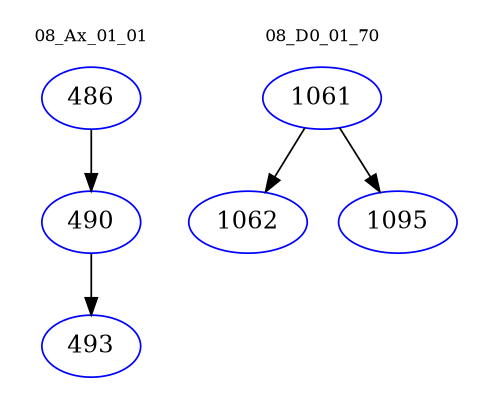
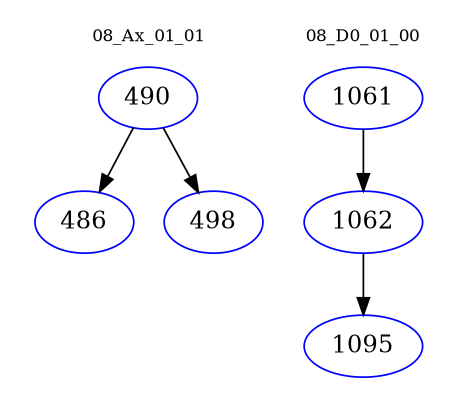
cluster "08_D0_01_70": label "08_D0_01_70" -> "08_D0_01_00"
edge "486" -> "490": reversed
edge "1061" -> "1095": now "1062" -> "1095"
node "493": label "493" -> "498"
